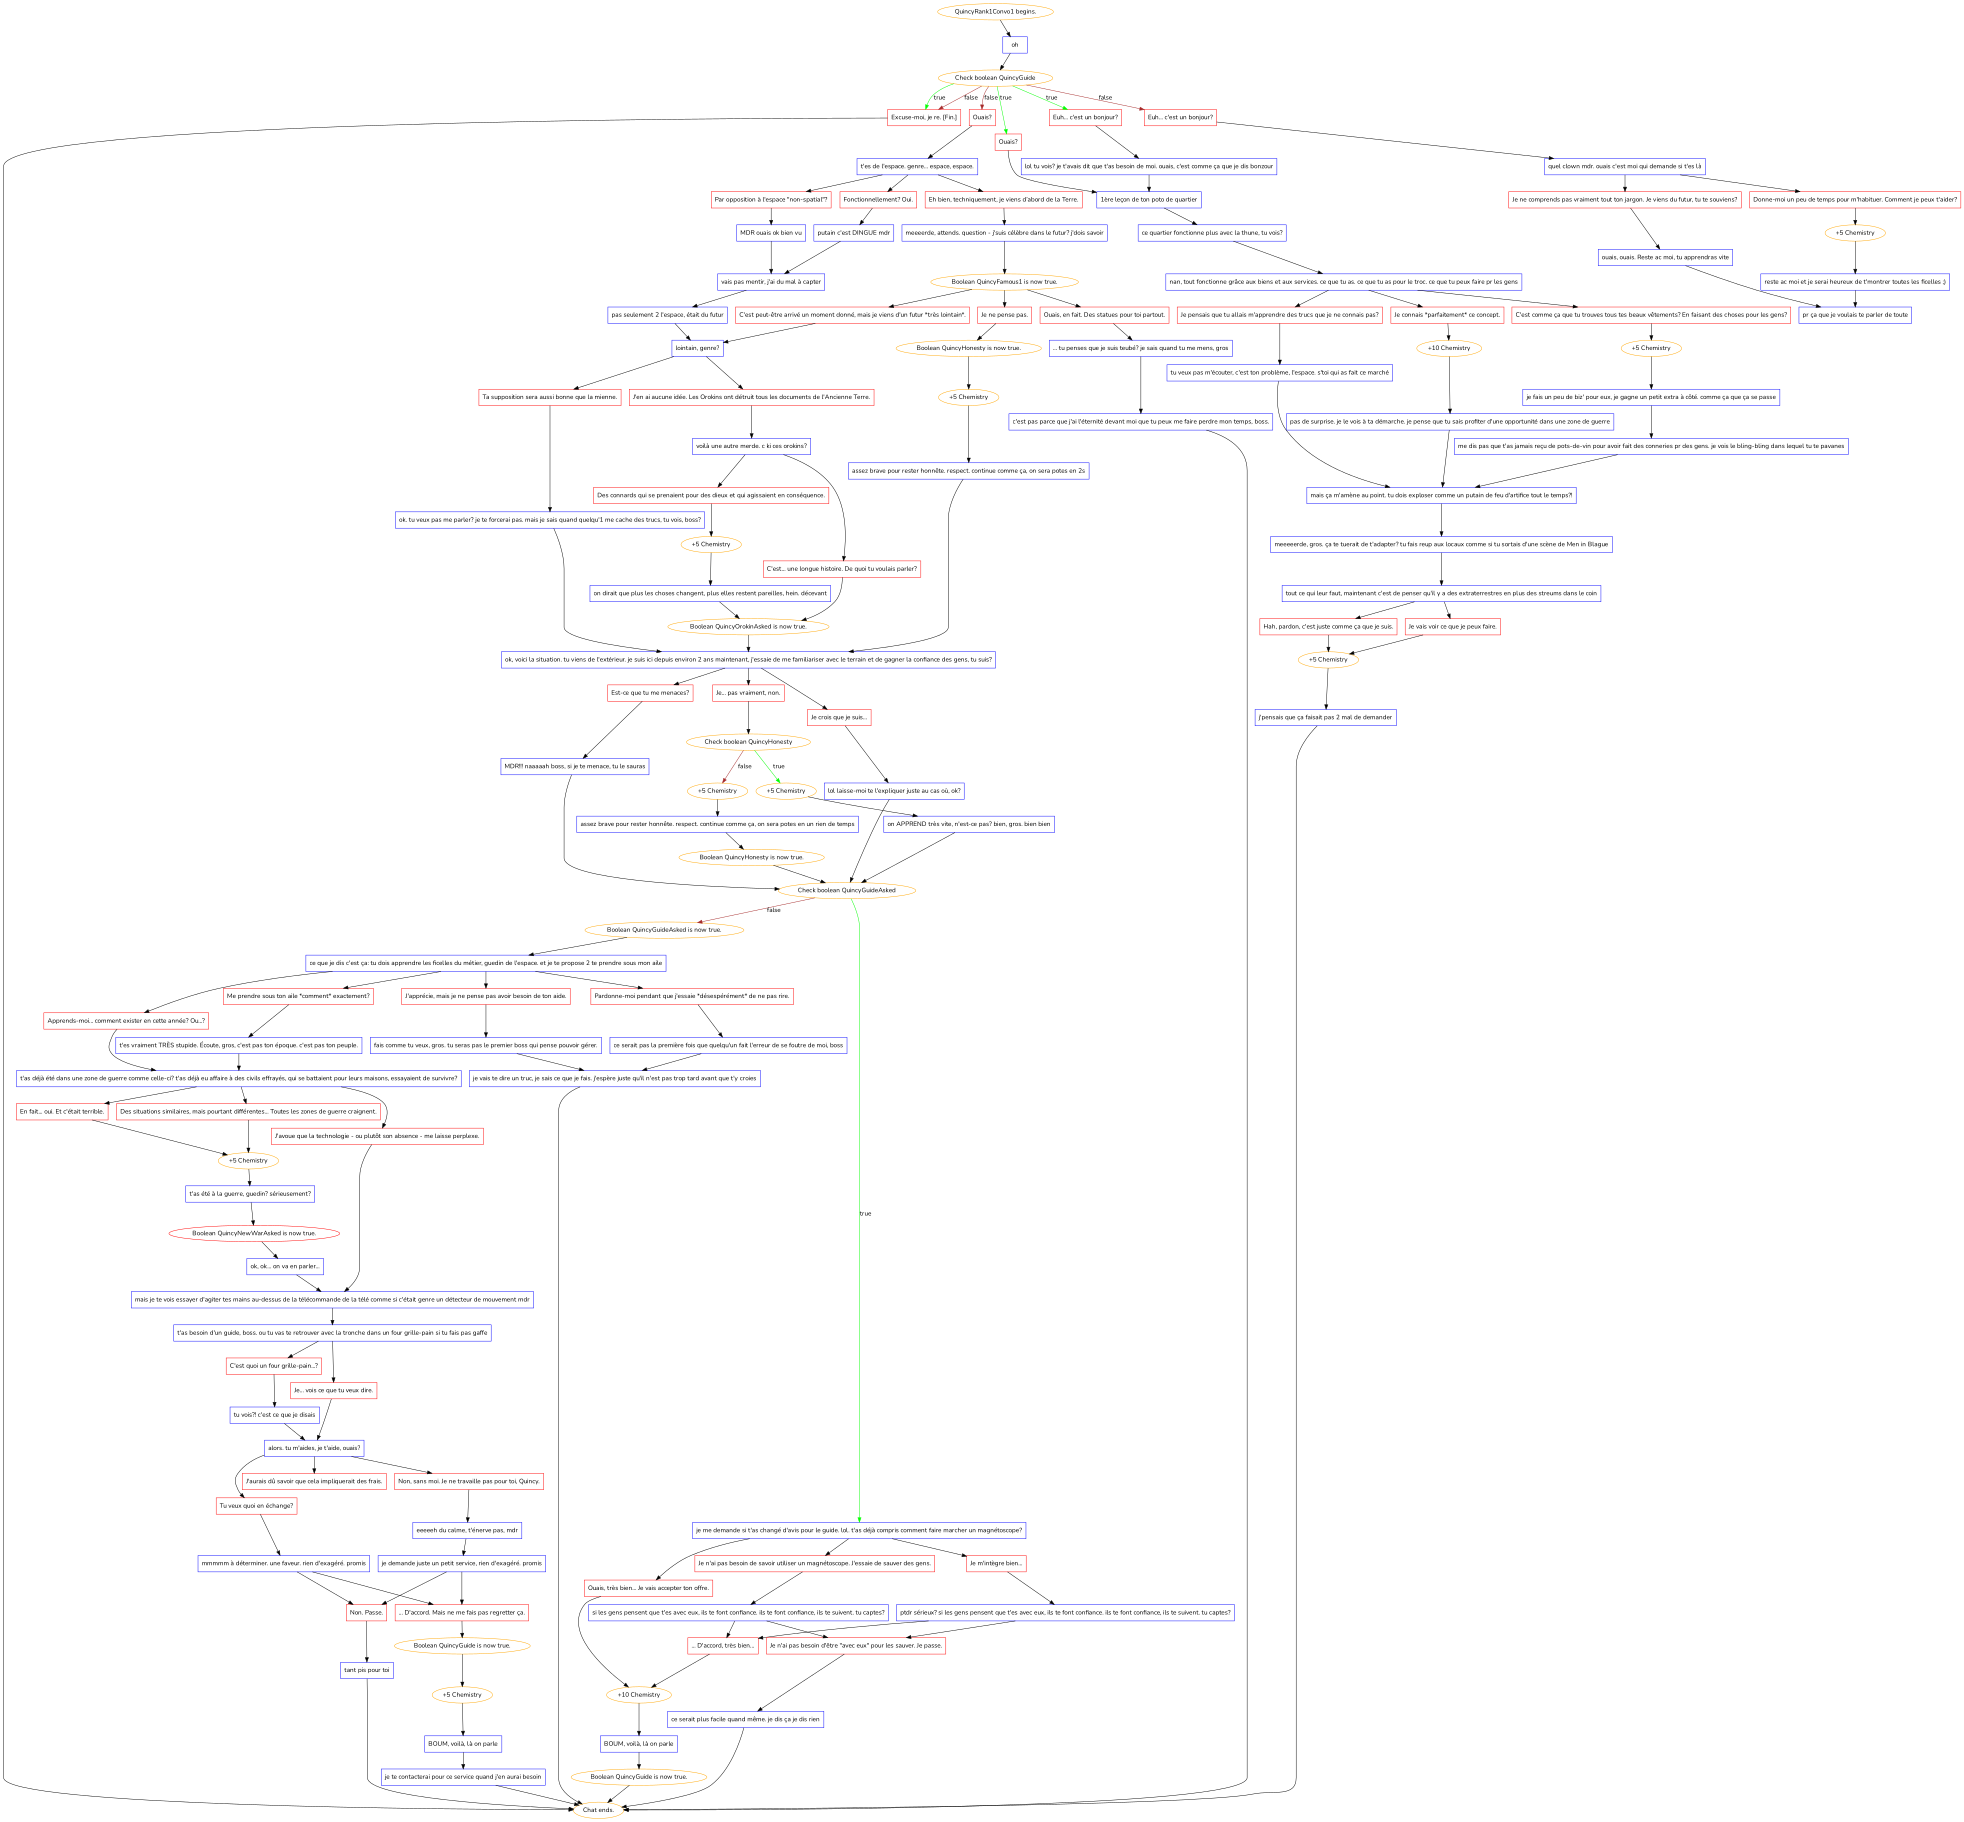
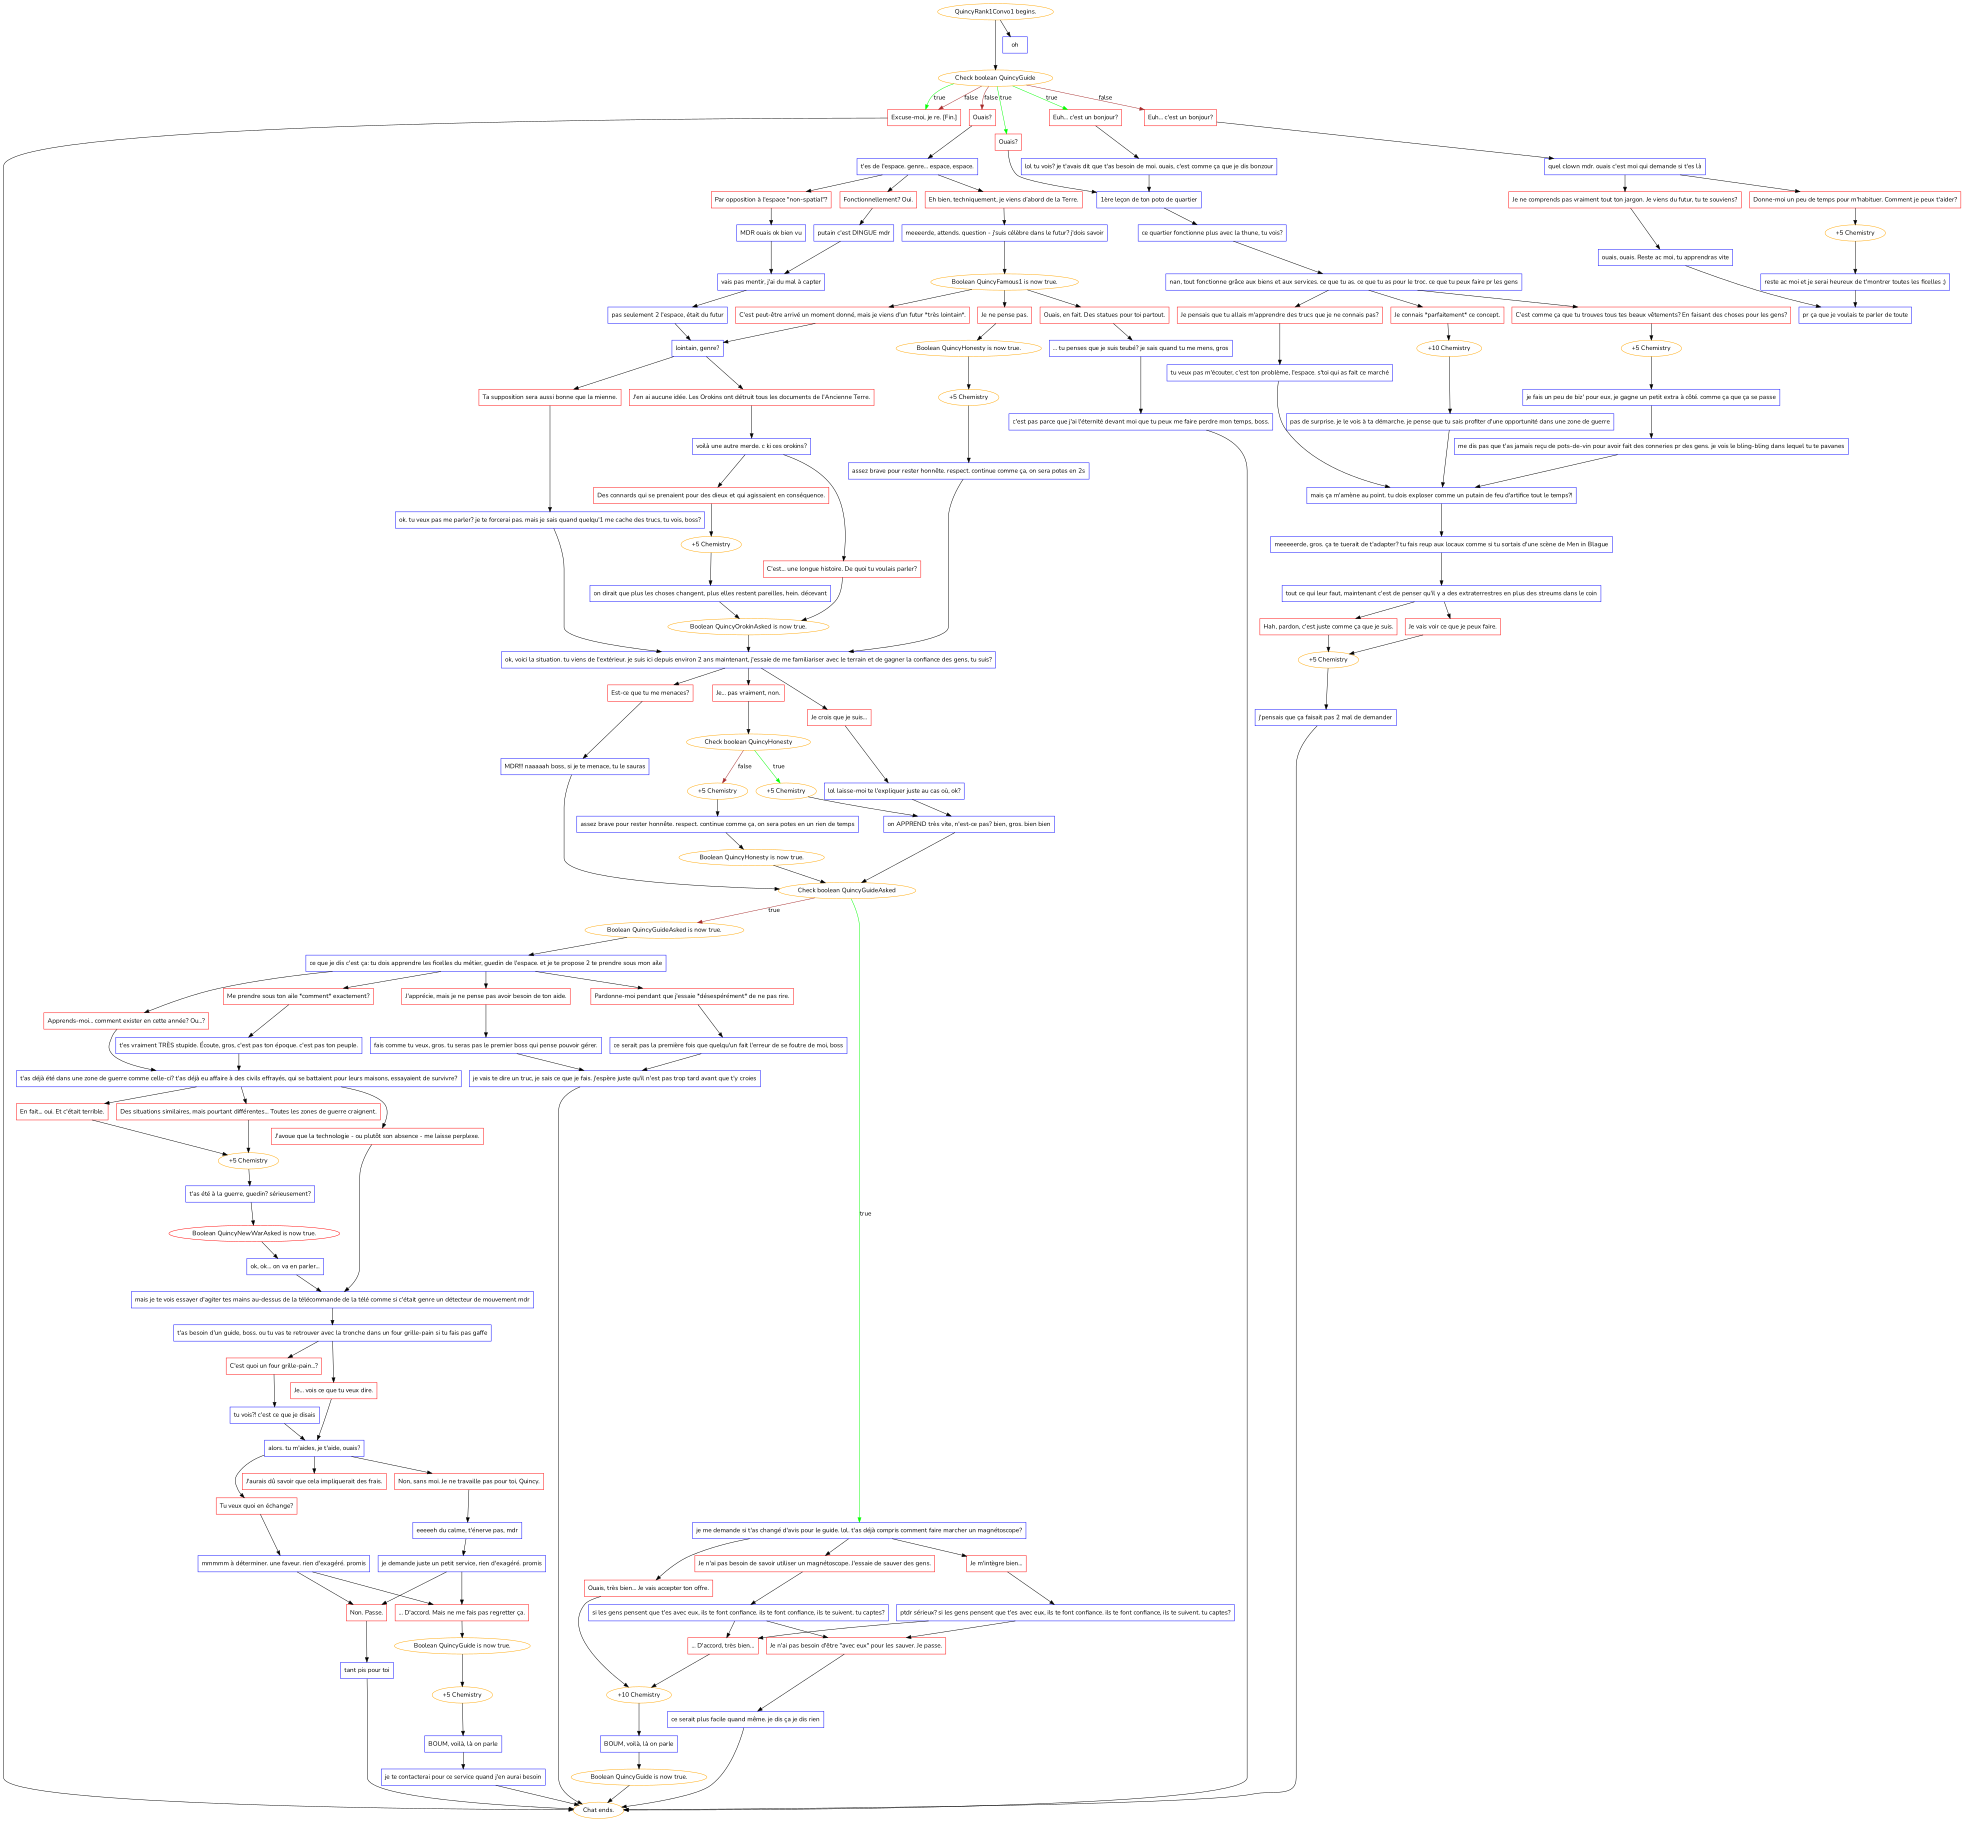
edge "oh" -> "Check boolean QuincyGuide": now "QuincyRank1Convo1 begins." -> "Check boolean QuincyGuide"
edge "lol laisse-moi te l'expliquer juste au cas où, ok?" -> "Check boolean QuincyGuideAsked": now "lol laisse-moi te l'expliquer juste au cas où, ok?" -> "on APPREND très vite, n'est-ce pas? bien, gros. bien bien"
edge "Check boolean QuincyGuideAsked" -> "Boolean QuincyGuideAsked is now true.": label "false" -> "true"
